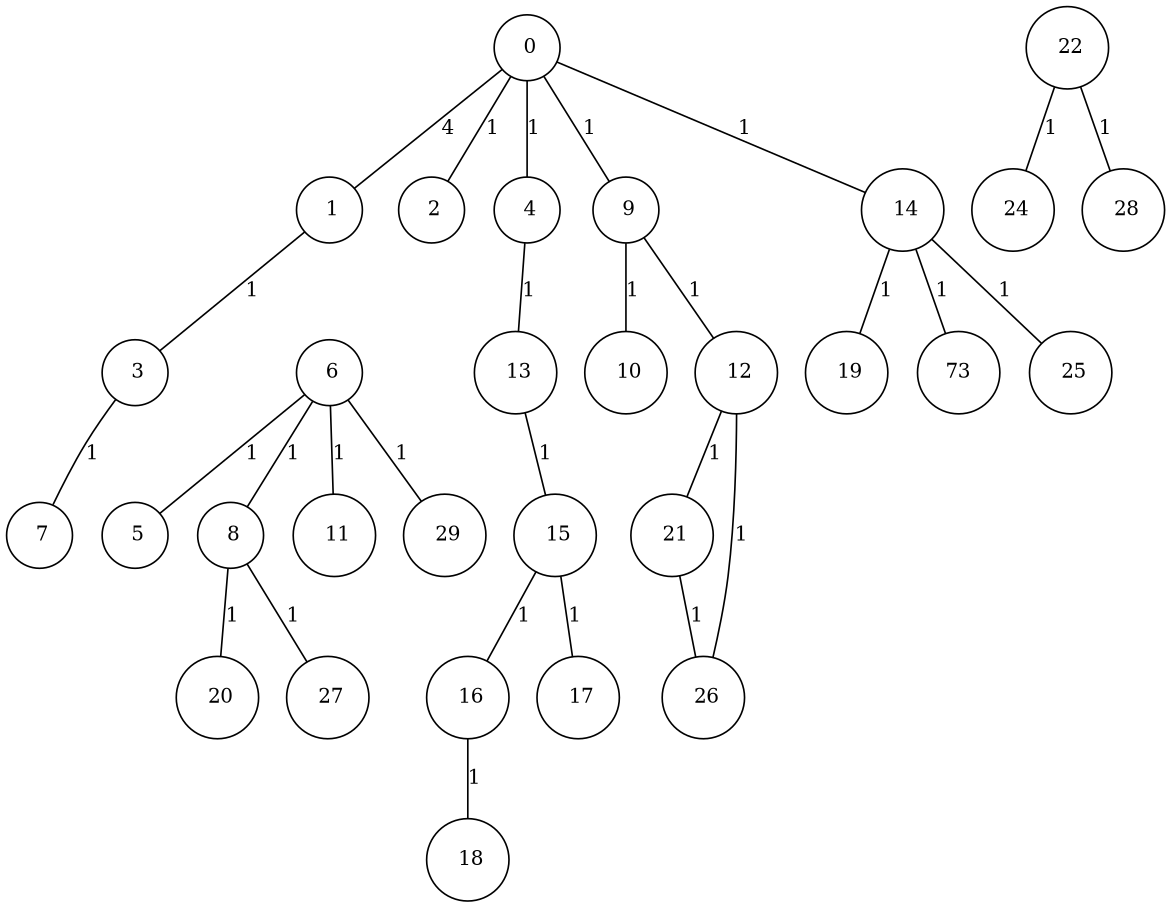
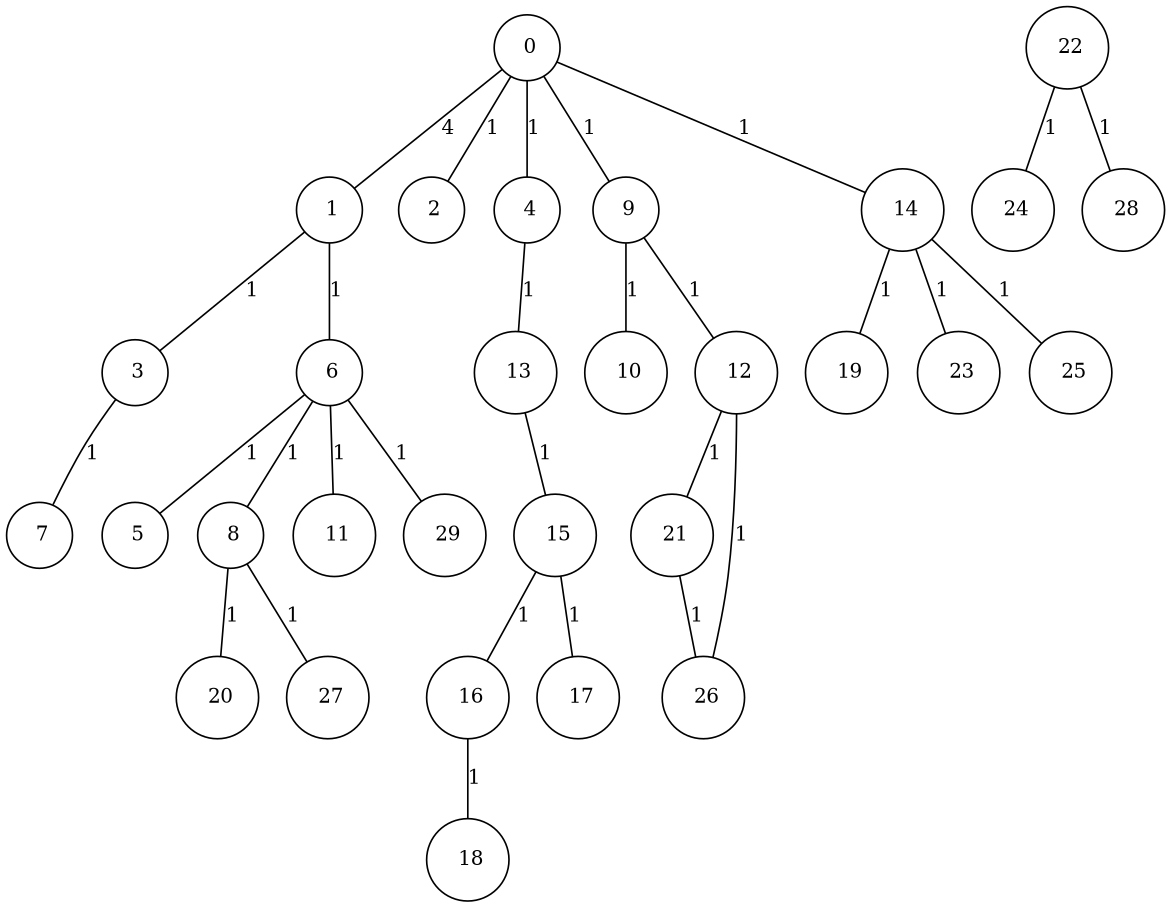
edge "1" -- "6": added, label "1"
node "73": label "73" -> "23"
